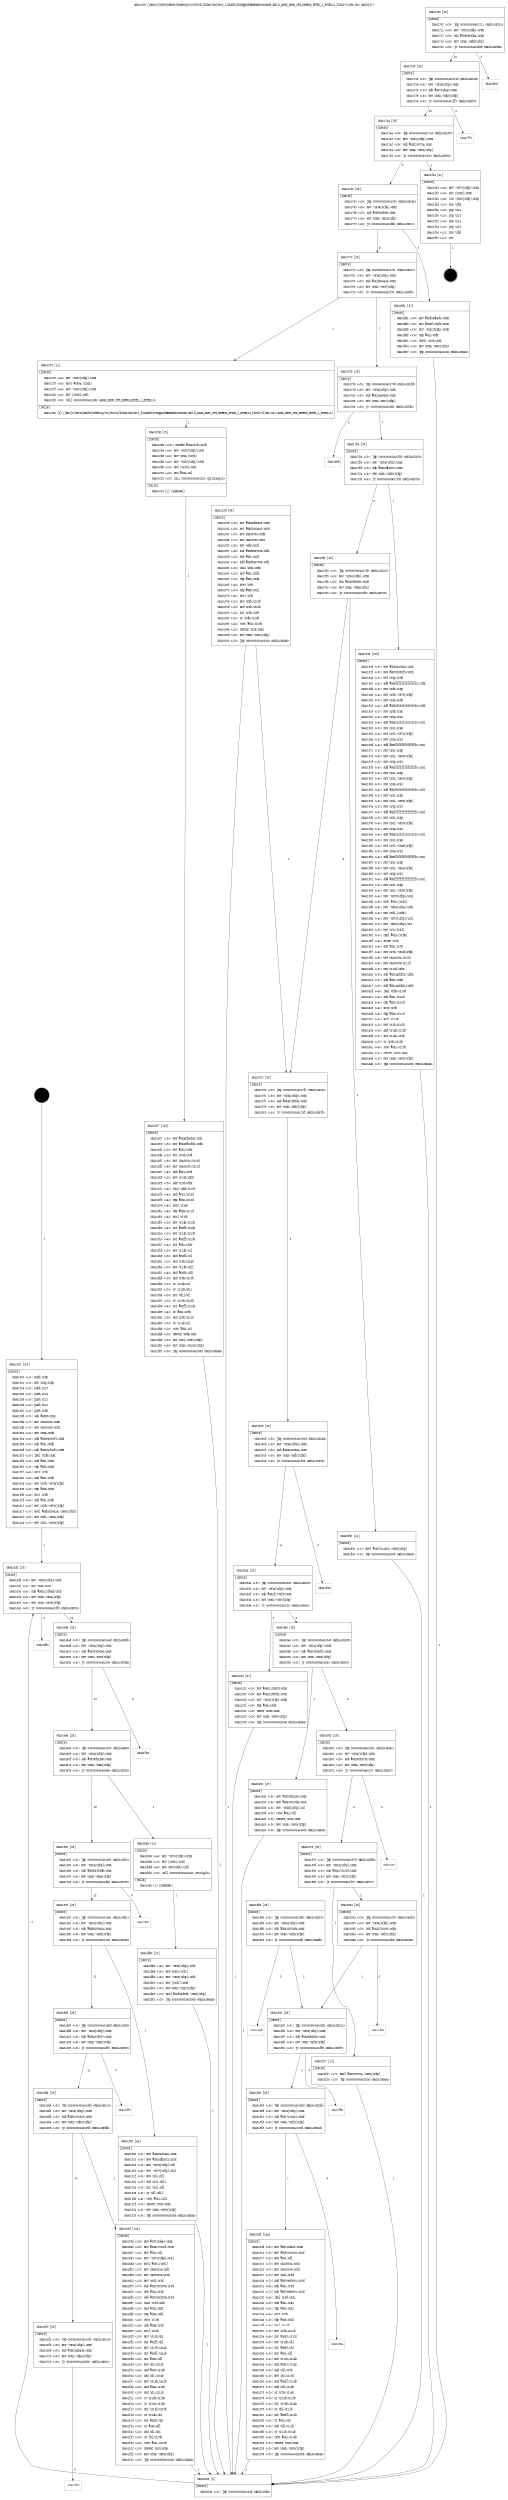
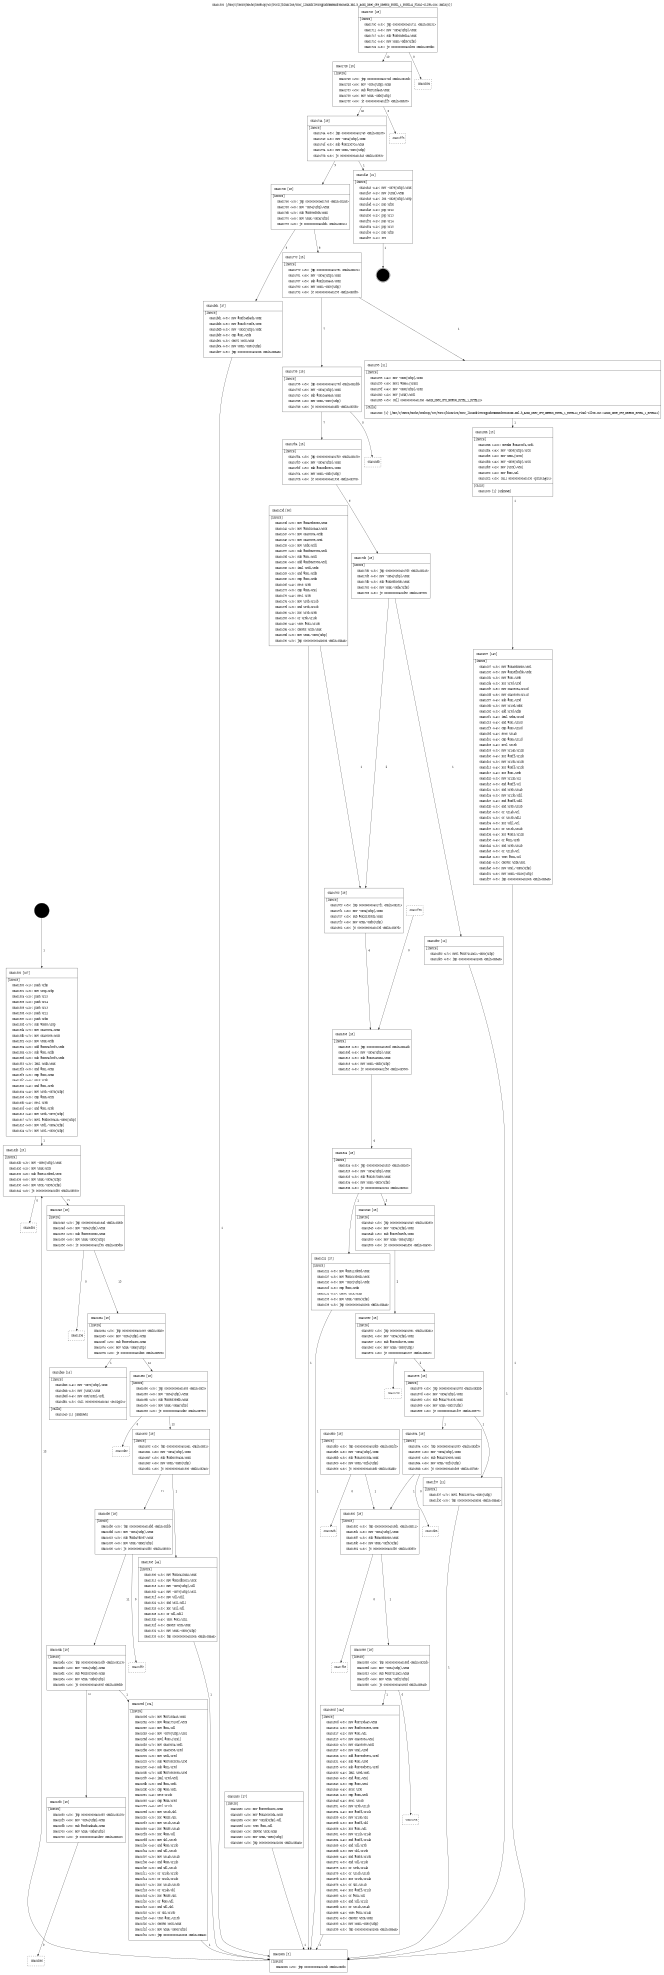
node "0x40193a [278]": removed
edge "0x401808 [28]" -> "0x401f58": reversed
edge "0x401840 [28]" -> "0x401a50 [27]": removed, label "1"
node "0x401bb6 [27]": removed
